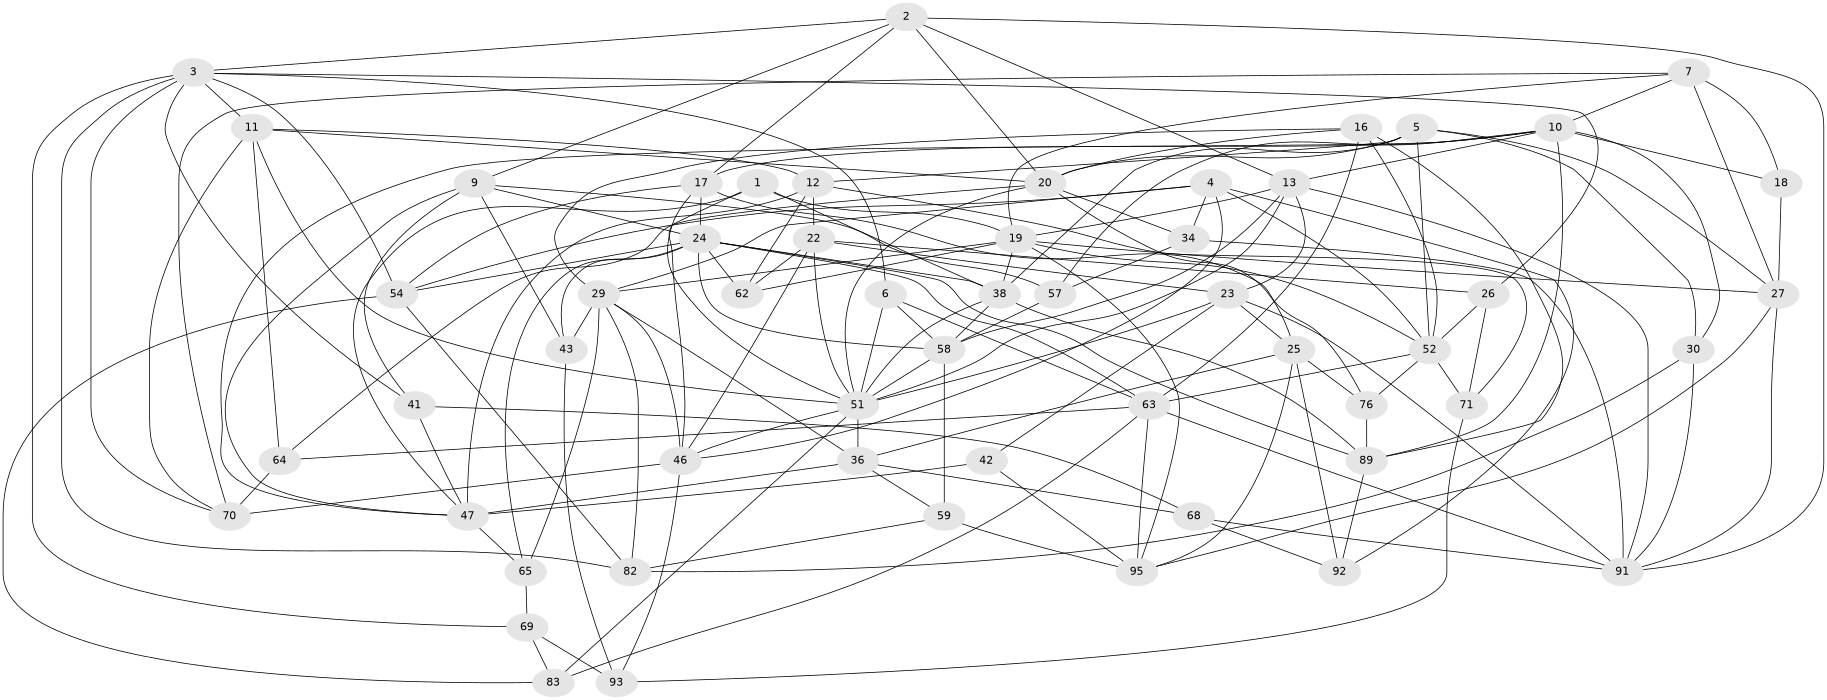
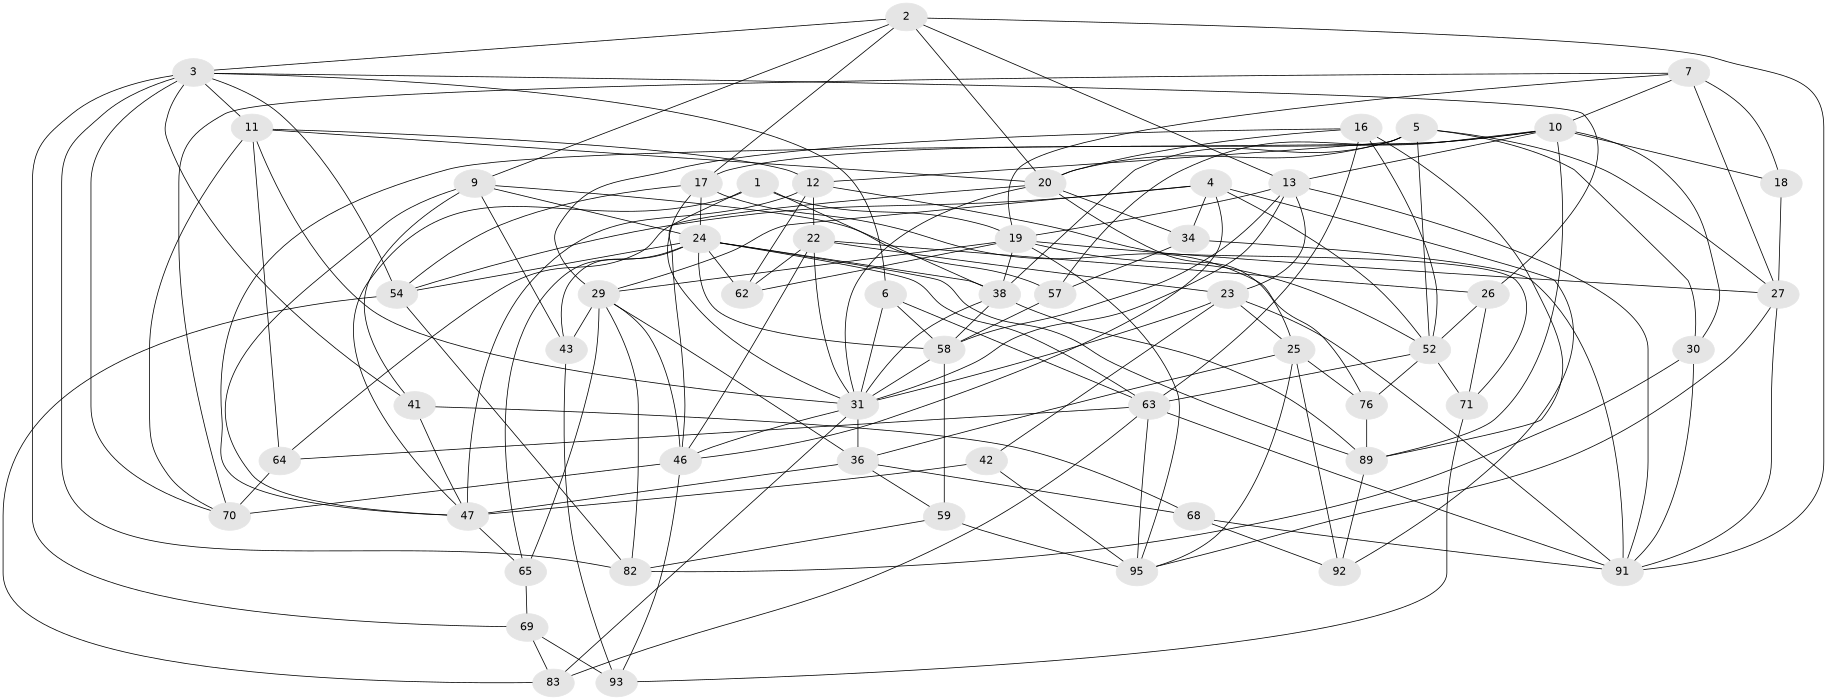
node "51": label "51" -> "31"
